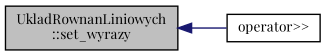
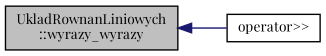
node "UkladRownanLiniowych ::set_wyrazy": label "UkladRownanLiniowych ::set_wyrazy" -> "UkladRownanLiniowych ::wyrazy_wyrazy"
